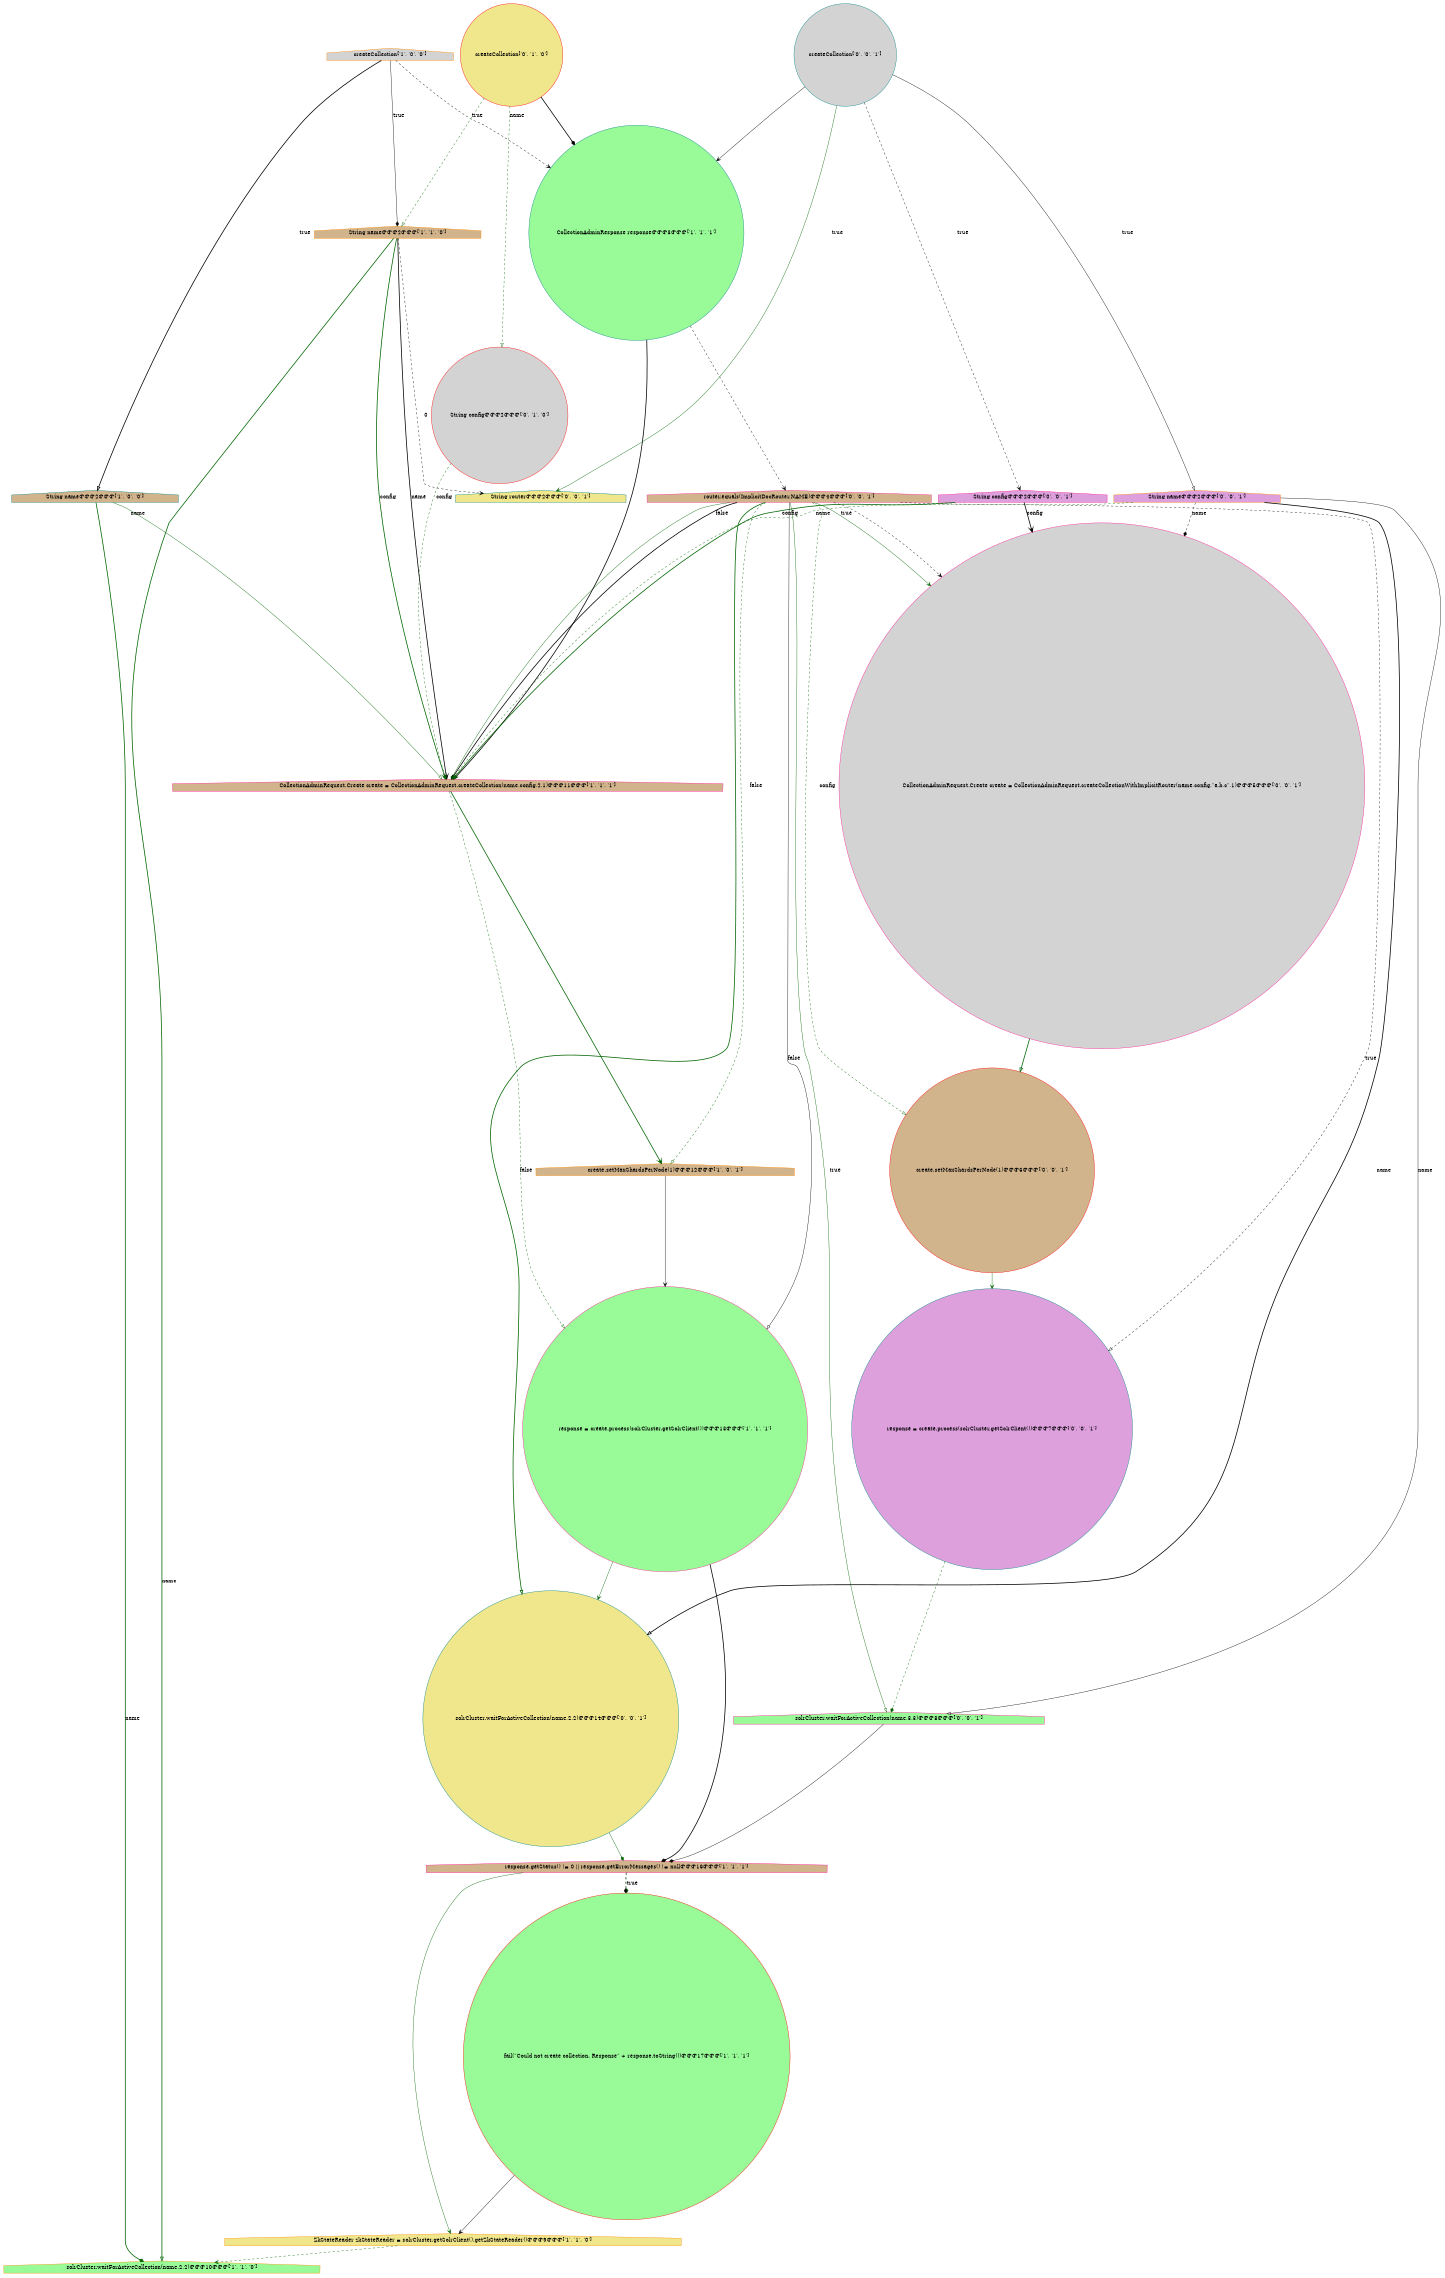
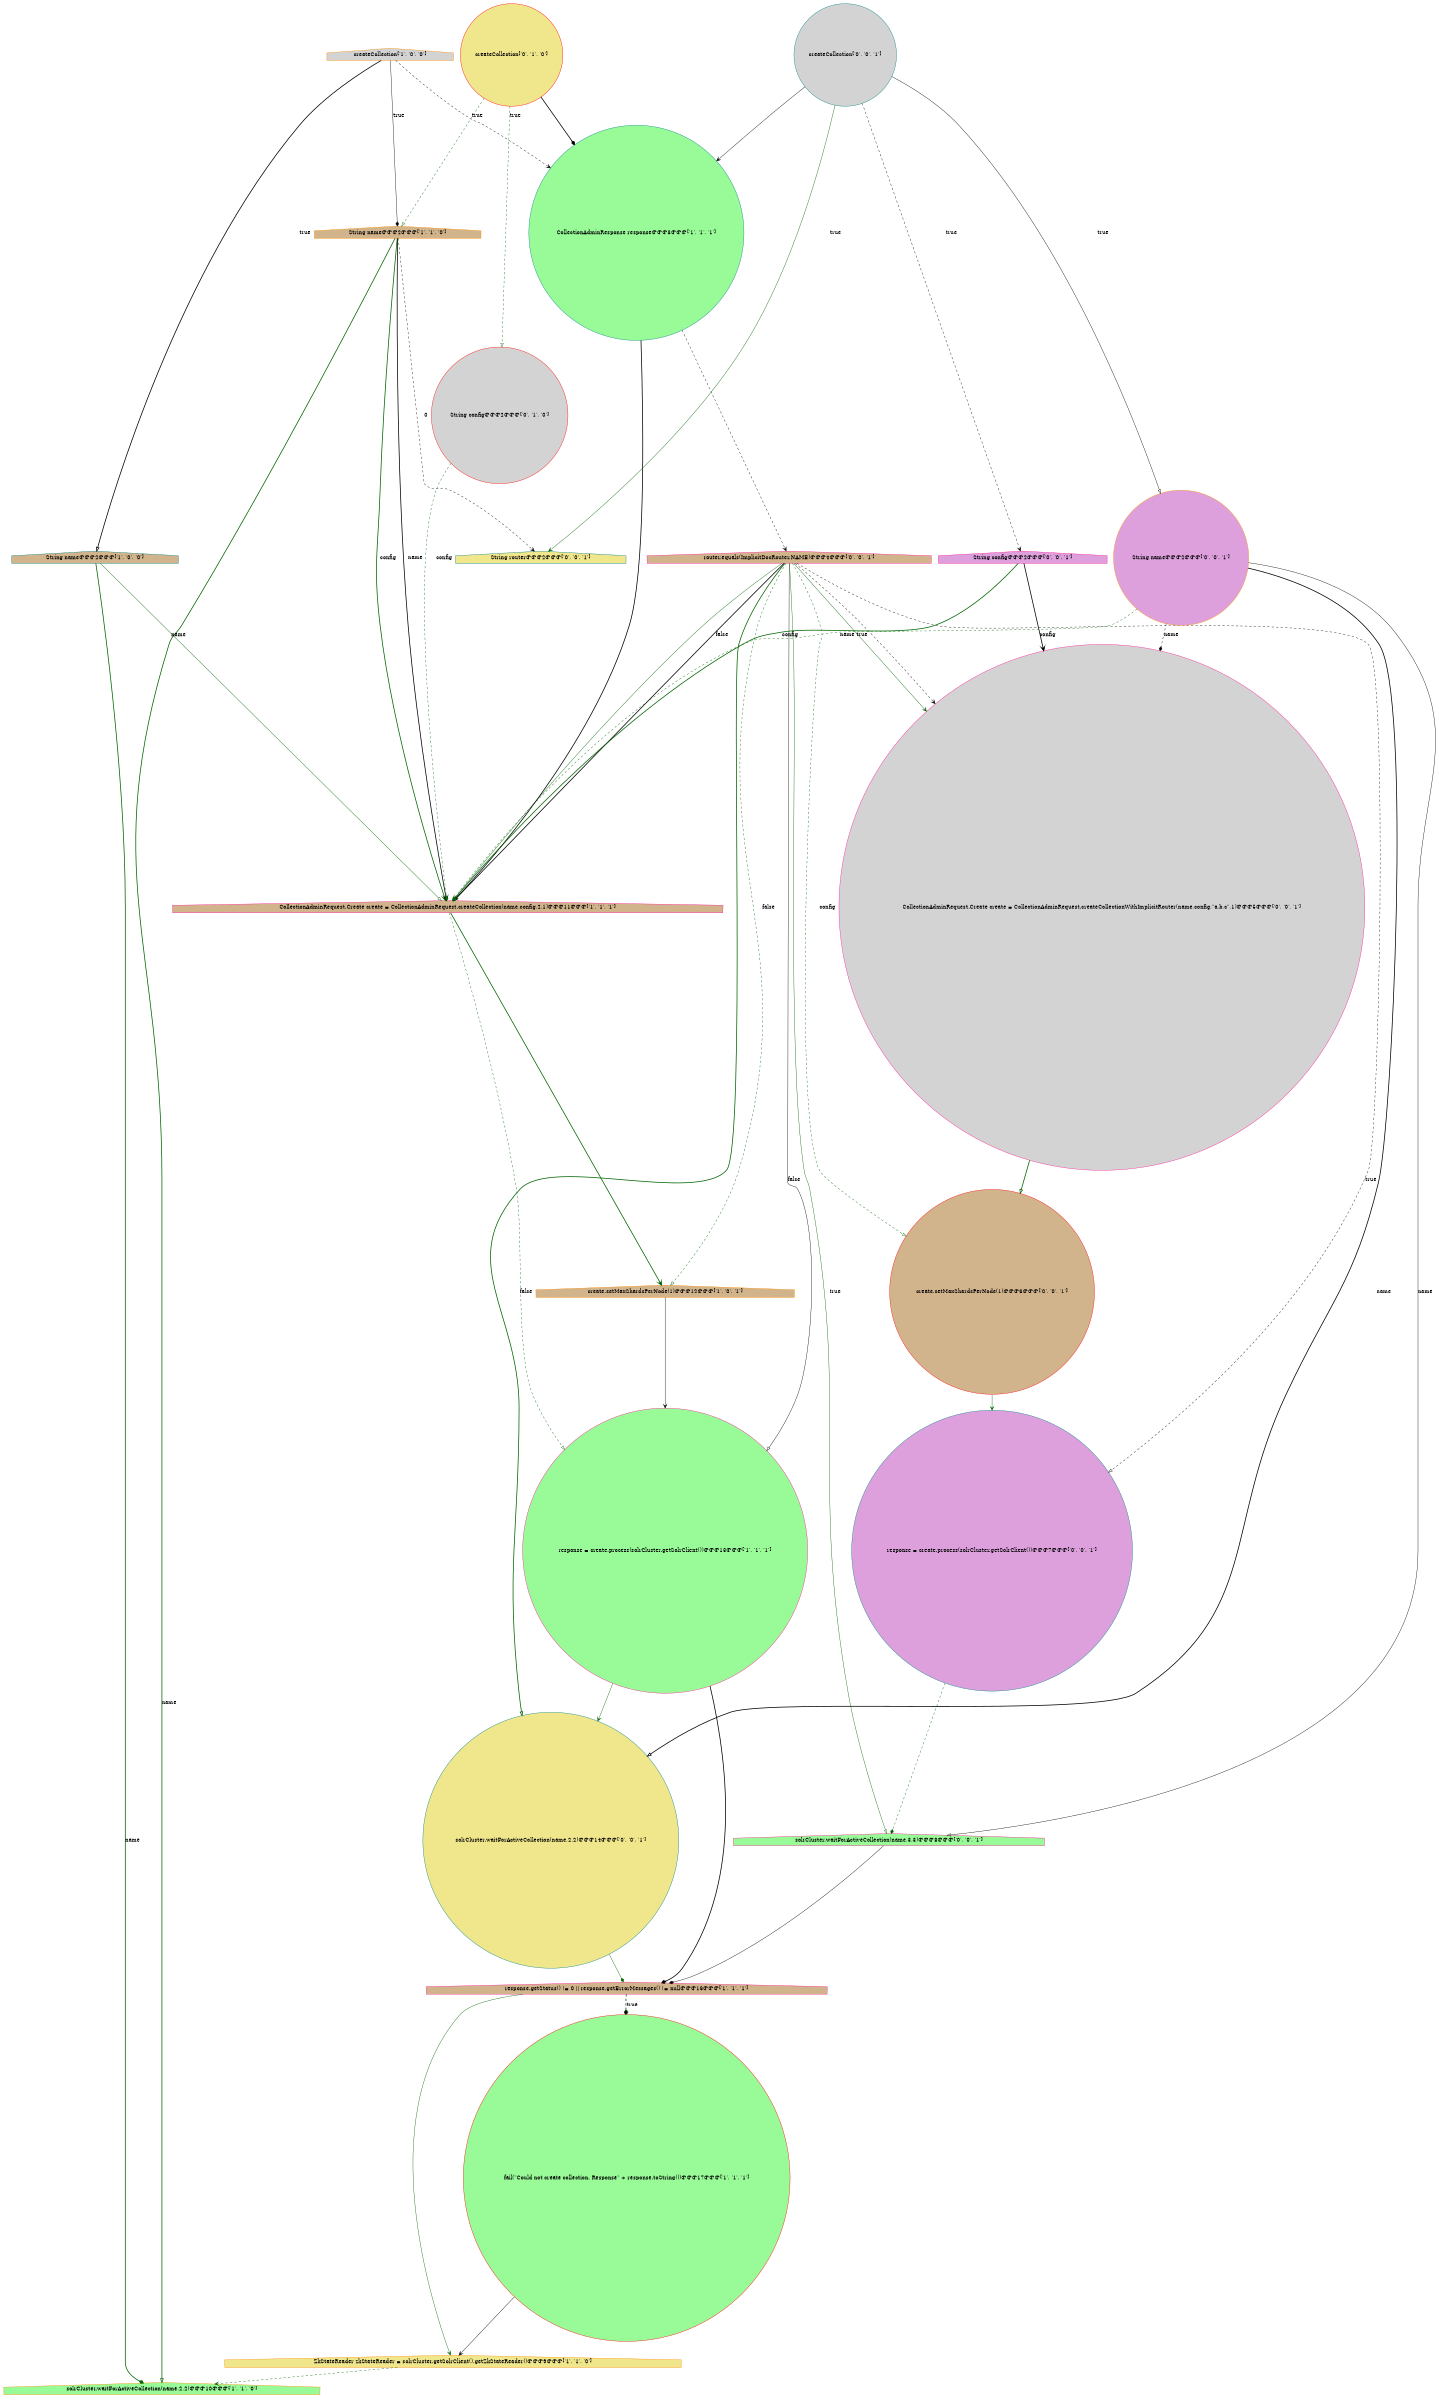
edge "createCollection['0', '1', '0']" -> "String config@@@2@@@['0', '1', '0']": label "name" -> "true"
node "String name@@@2@@@['0', '0', '1']": shape house -> circle
